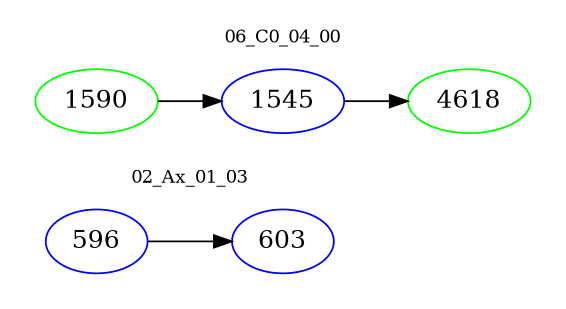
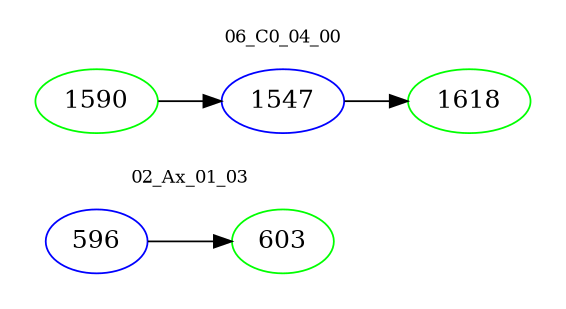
node "1545": label "1545" -> "1547"
node "4618": label "4618" -> "1618"
node "603": color blue -> green
